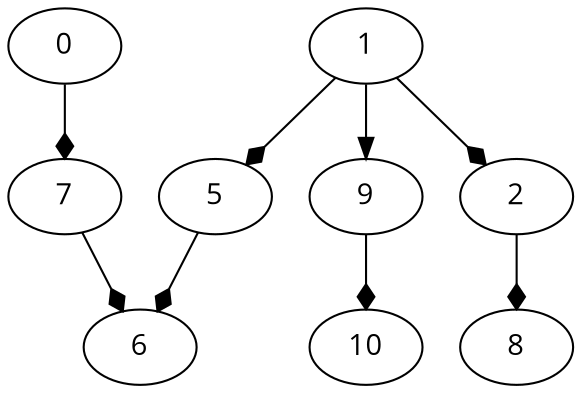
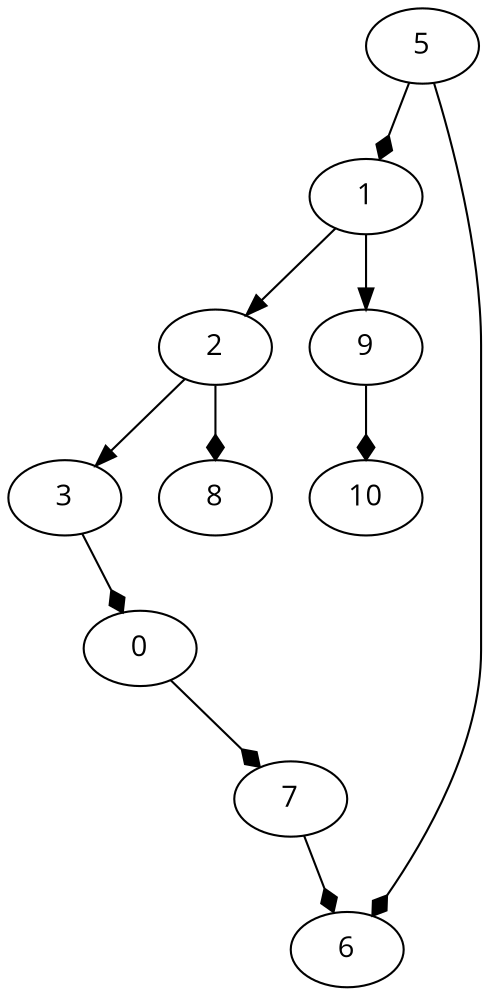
edge "1" -> "5": reversed
edge "1" -> "2": arrowhead diamond -> normal
node "3": added
